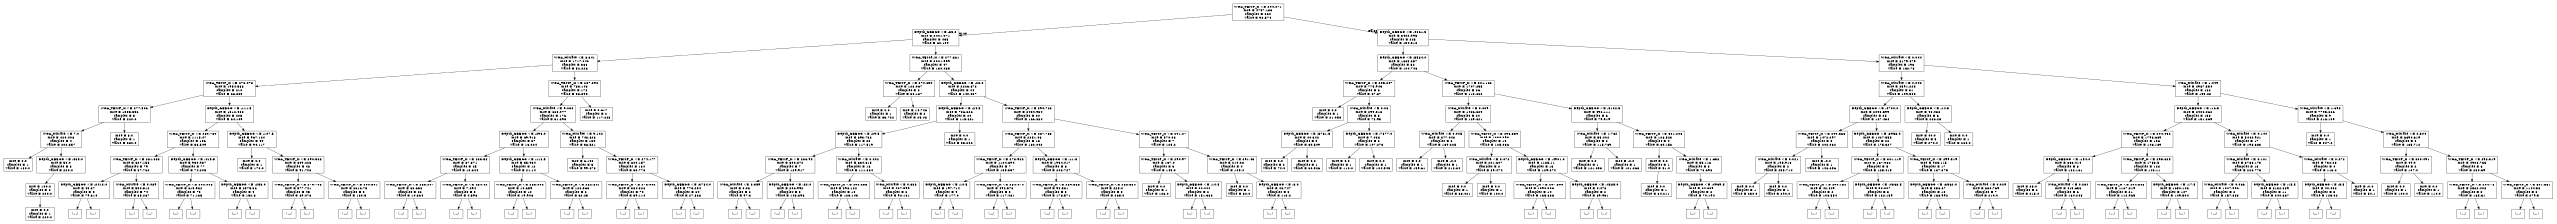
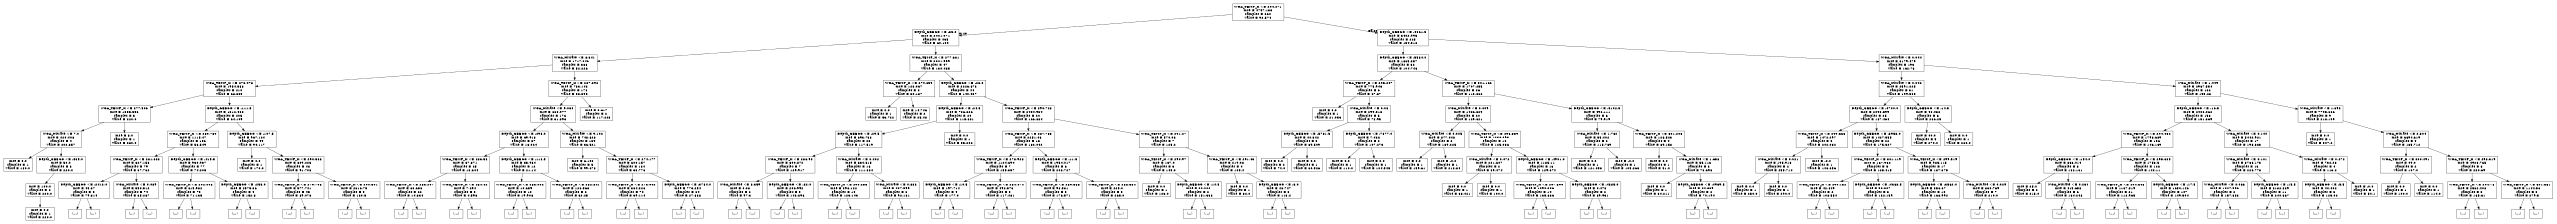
node "mse = -0.0 samples = 1 value = 101.263": label "mse = -0.0 samples = 1 value = 101.263" -> "mse = -0.0 samples = 1 value = 105.263"
edge "mse = 0.0 samples = 1 value = 51.0" -> "mse = 0.0 samples = 1 value = 84.211": now "WOA_Nitrate <= 1.658 mse = 55.116 samples = 3 value = 73.698" -> "mse = 0.0 samples = 1 value = 84.211"
